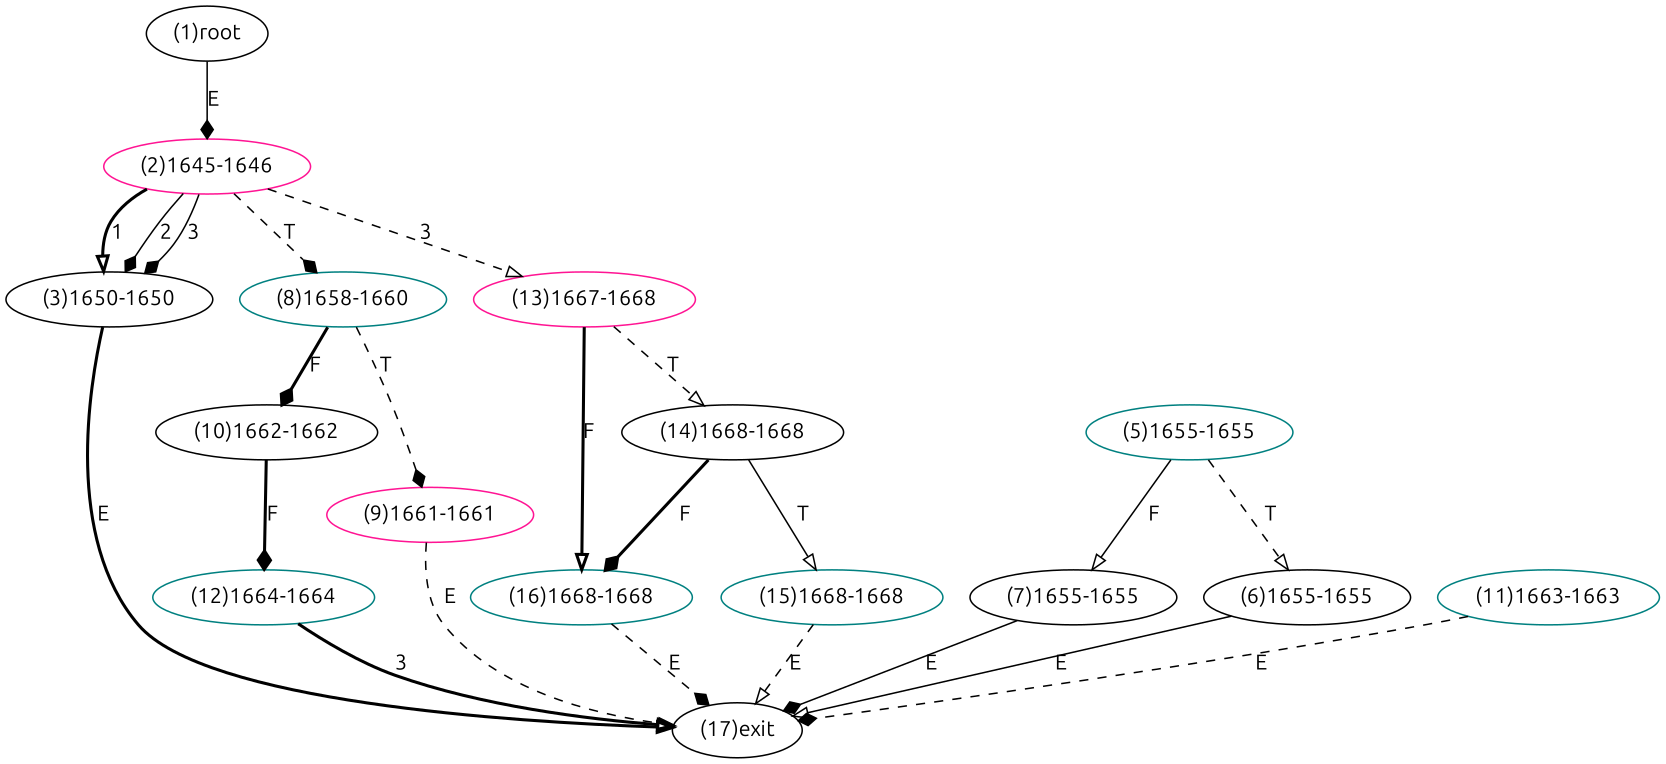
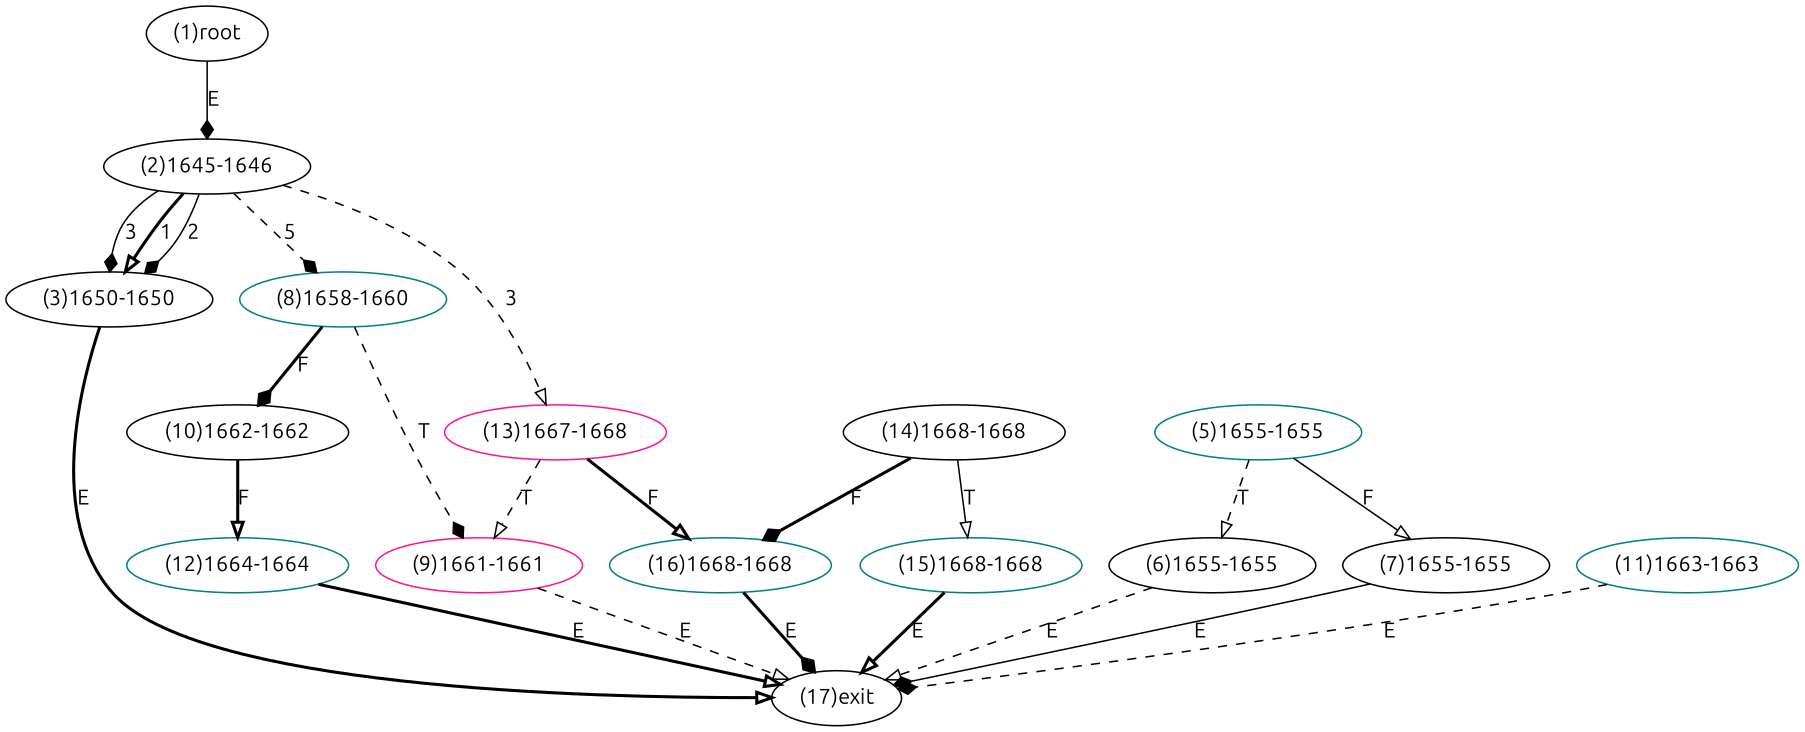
node "(2)1645-1646": color deeppink -> black
edge "(2)1645-1646" -> "(8)1658-1660": label "T" -> "5"
edge "(13)1667-1668" -> "(14)1668-1668": now "(13)1667-1668" -> "(9)1661-1661"
edge "(10)1662-1662" -> "(12)1664-1664": arrowhead diamond -> onormal
edge "(16)1668-1668" -> "(17)exit": style dashed -> bold
edge "(15)1668-1668" -> "(17)exit": style dashed -> bold
edge "(12)1664-1664" -> "(17)exit": label "3" -> "E"
edge "(6)1655-1655" -> "(17)exit": style solid -> dashed
